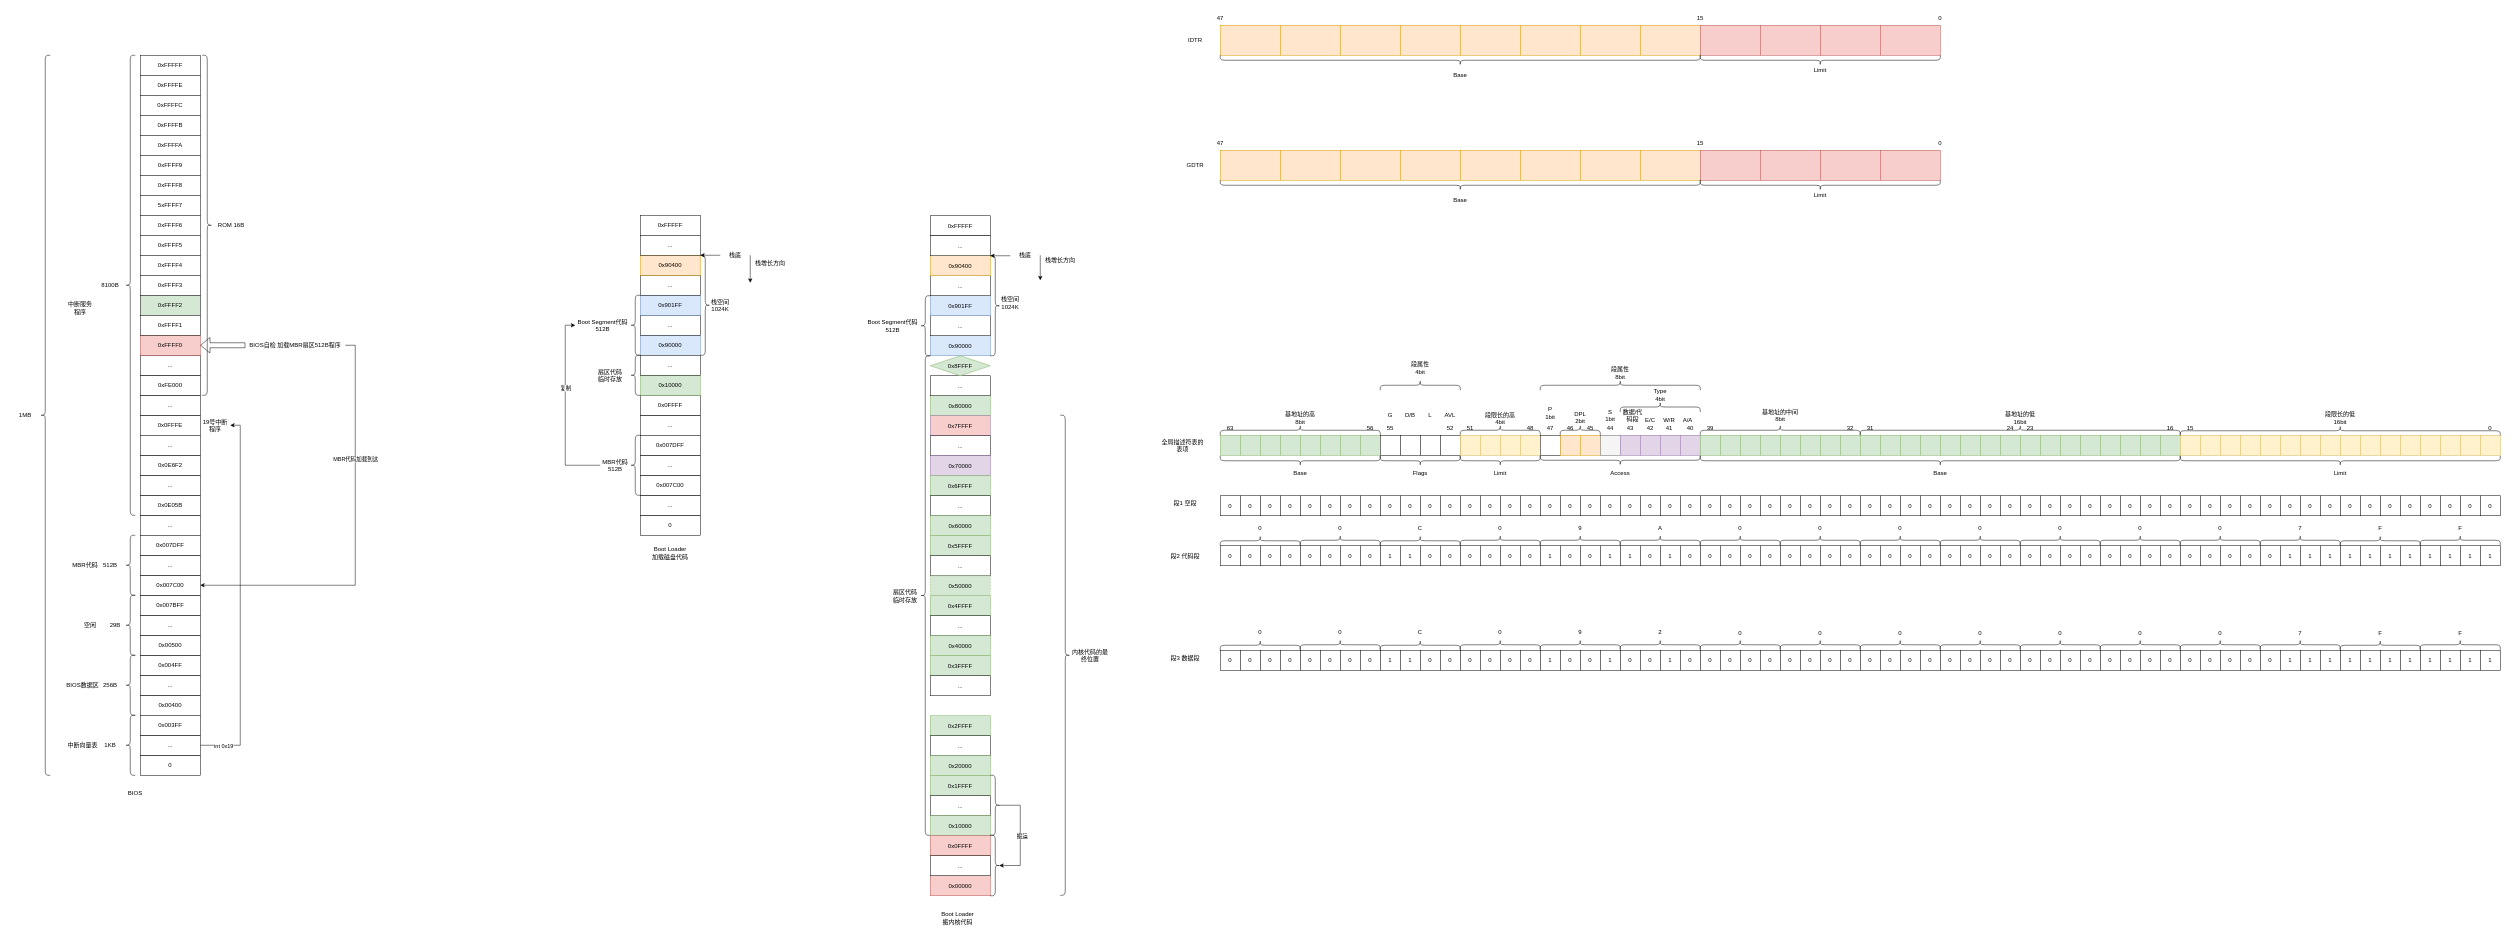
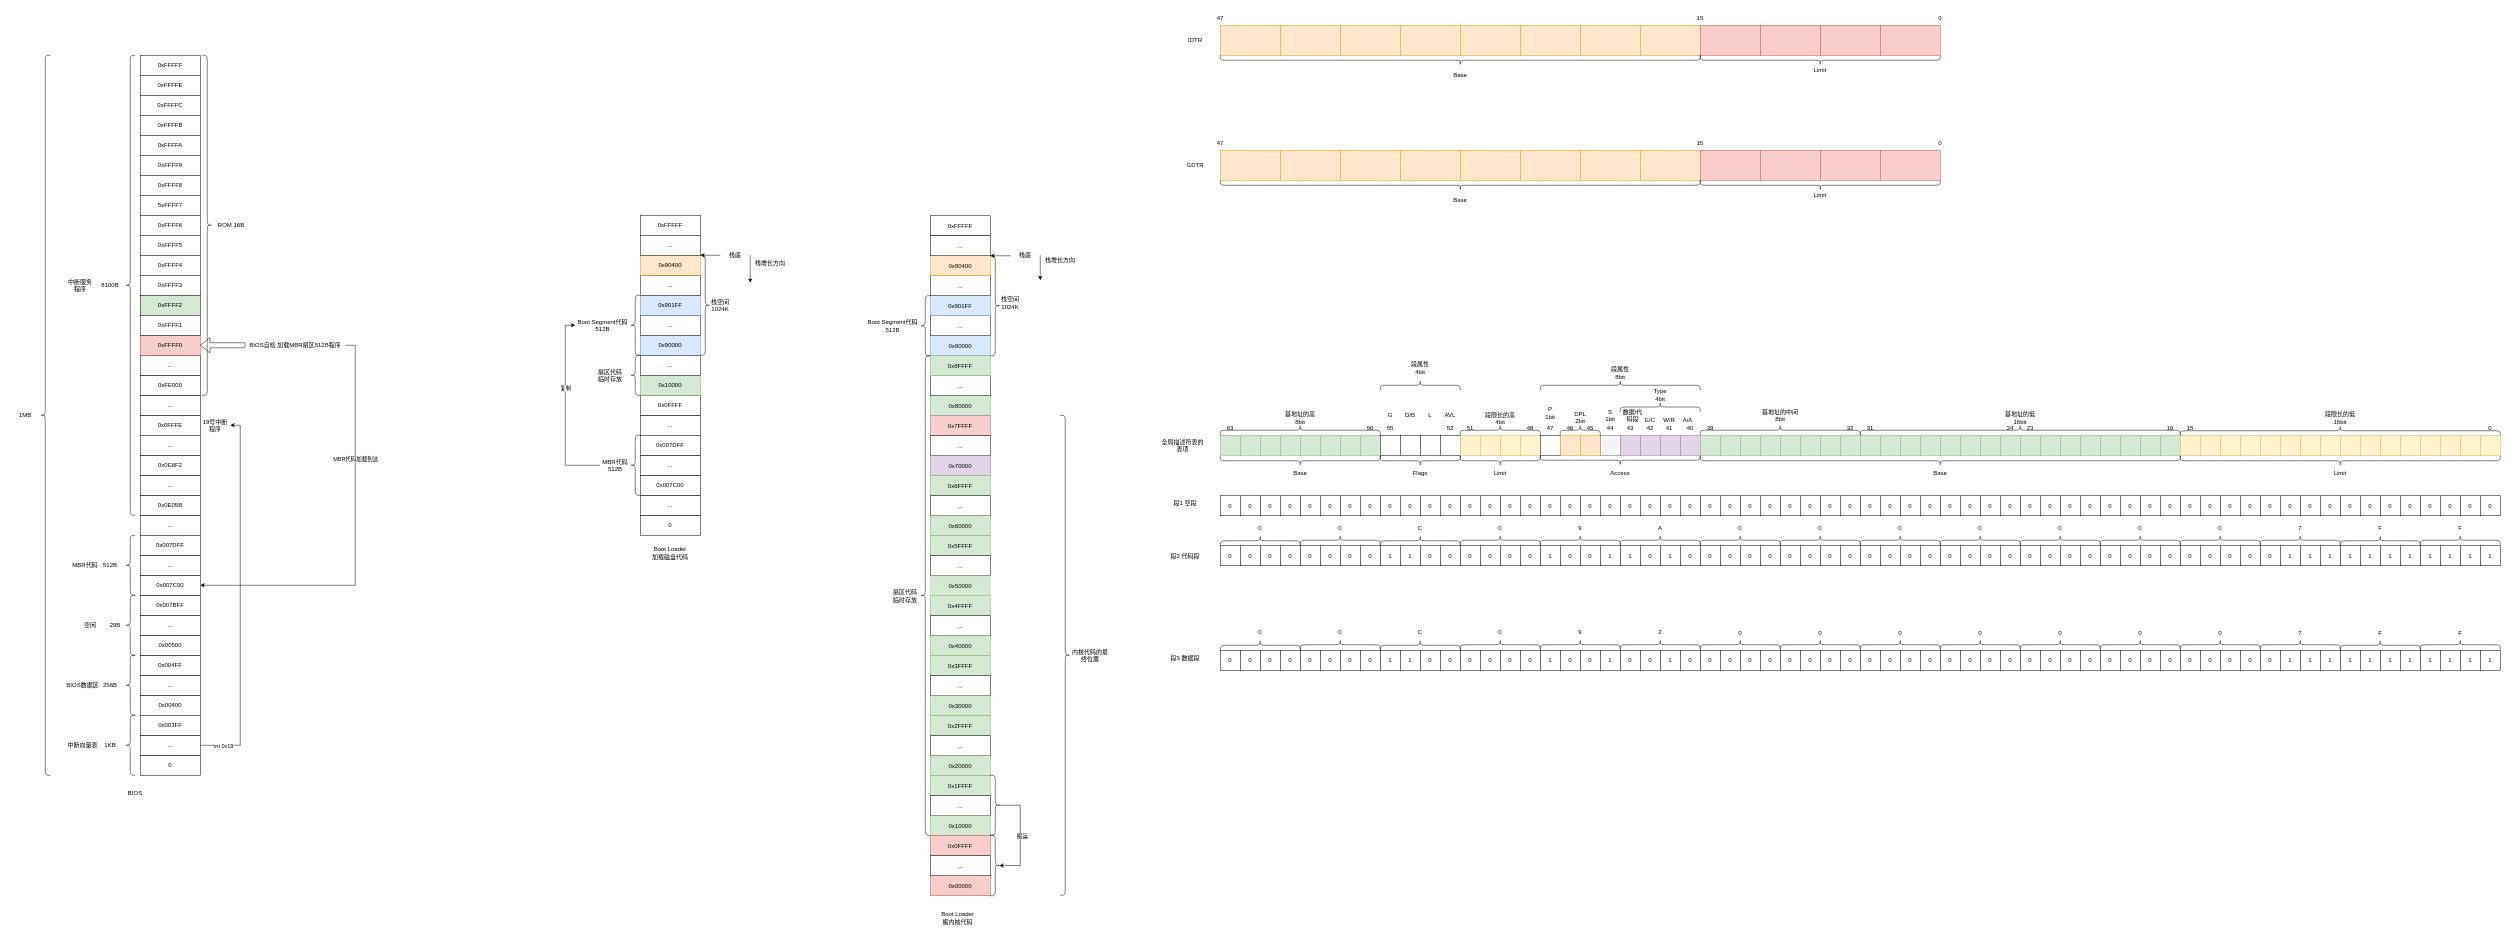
node "中断服务程序": moved (80, 308) -> (80, 285)
node "0x8FFFF": shape diamond -> rectangle
node "0x30000": added
